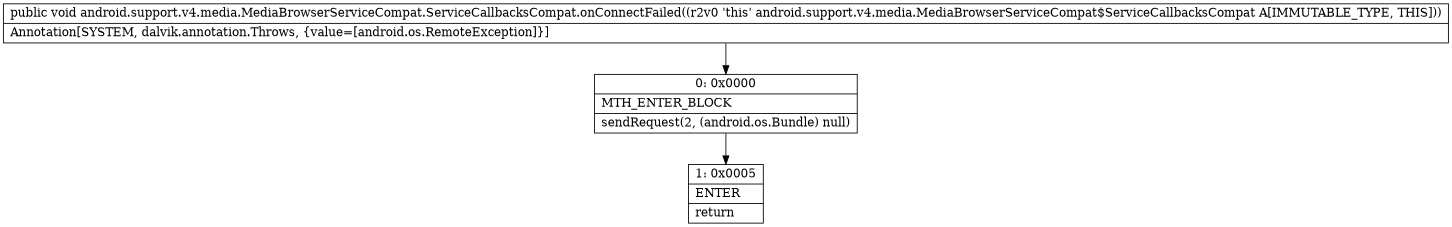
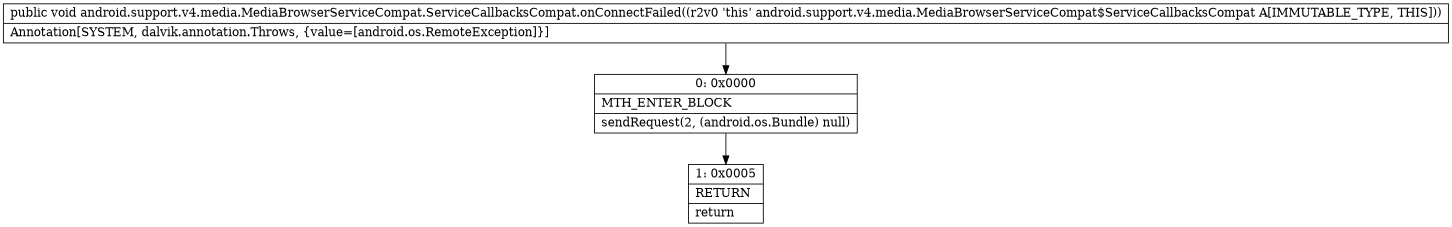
node "1: 0x0005": text "ENTER" -> "RETURN"
